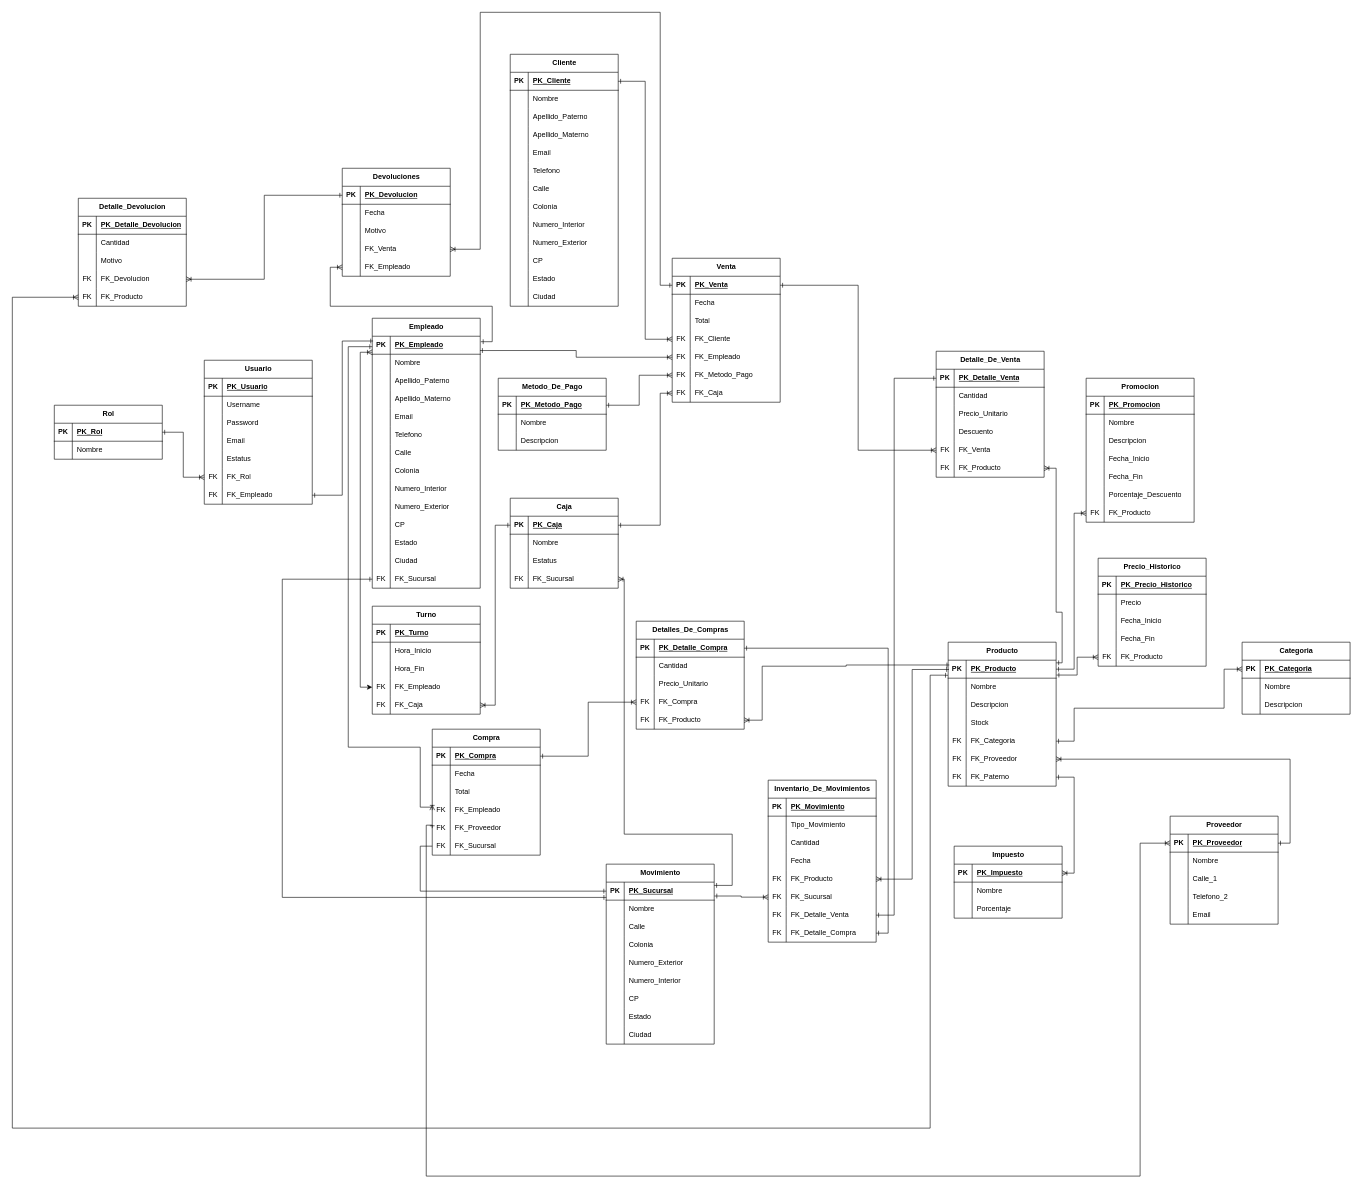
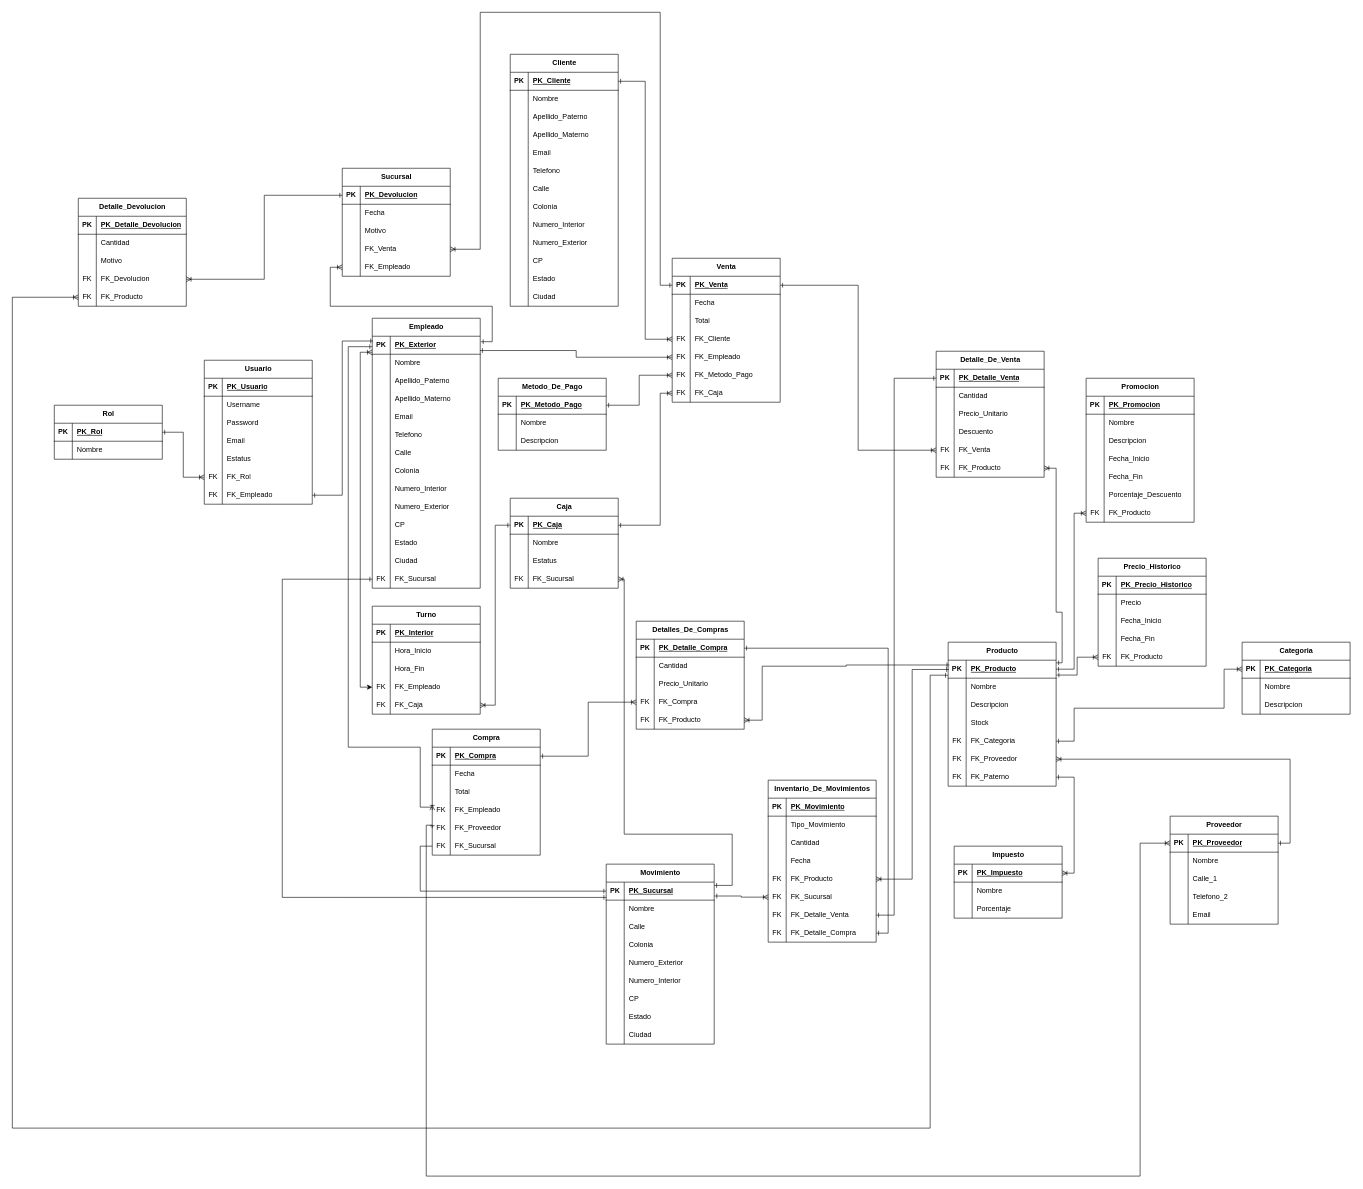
node "Devoluciones": label "Devoluciones" -> "Sucursal"
node "PK_Empleado": label "PK_Empleado" -> "PK_Exterior"
node "PK_Turno": label "PK_Turno" -> "PK_Interior"
